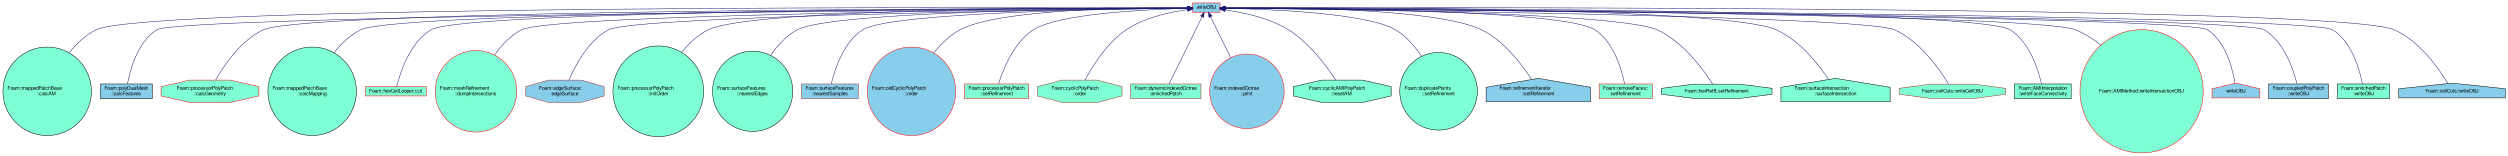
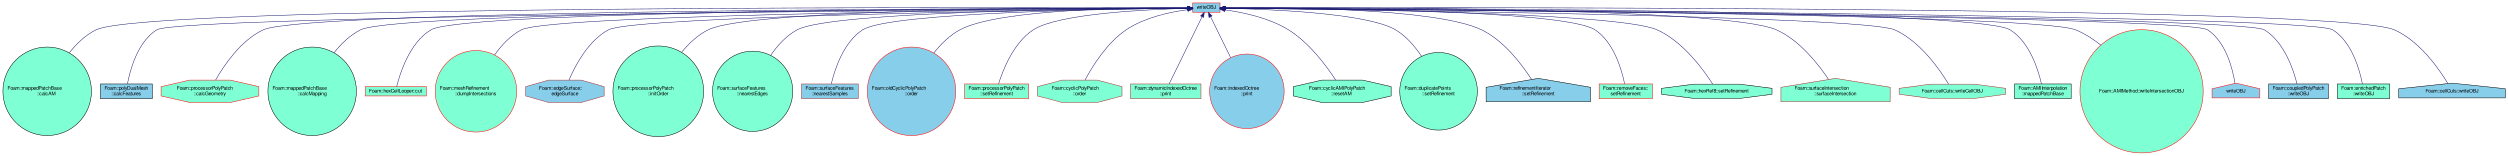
node "Foam::dynamicIndexedOctree ::enrichedPatch": label "Foam::dynamicIndexedOctree ::enrichedPatch" -> "Foam::dynamicIndexedOctree ::print"
node "Foam::surfaceIntersection ::surfaceIntersection": color black -> brown
node "Foam::AMIInterpolation ::writeFaceConnectivity": label "Foam::AMIInterpolation ::writeFaceConnectivity" -> "Foam::AMIInterpolation ::mappedPatchBase"
